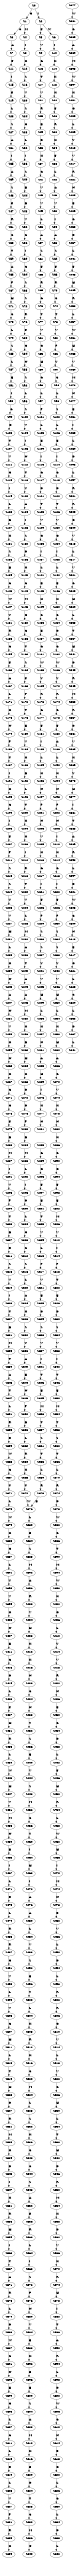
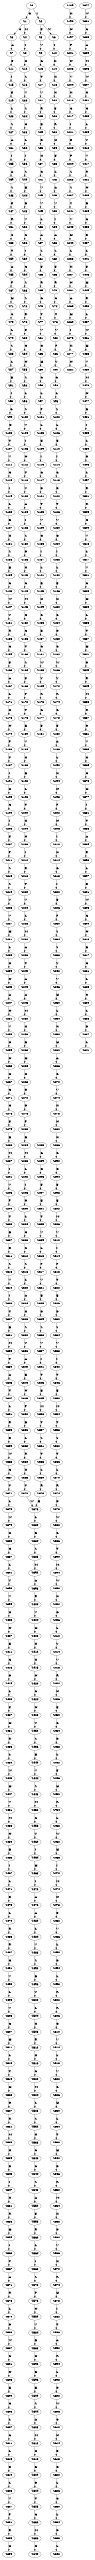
node "S185": removed
edge "S569" -> "S573": label "Y" -> "Q"
